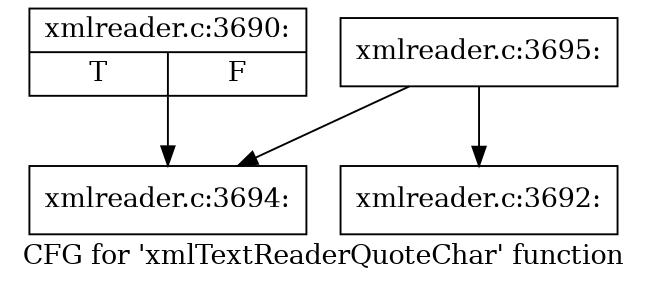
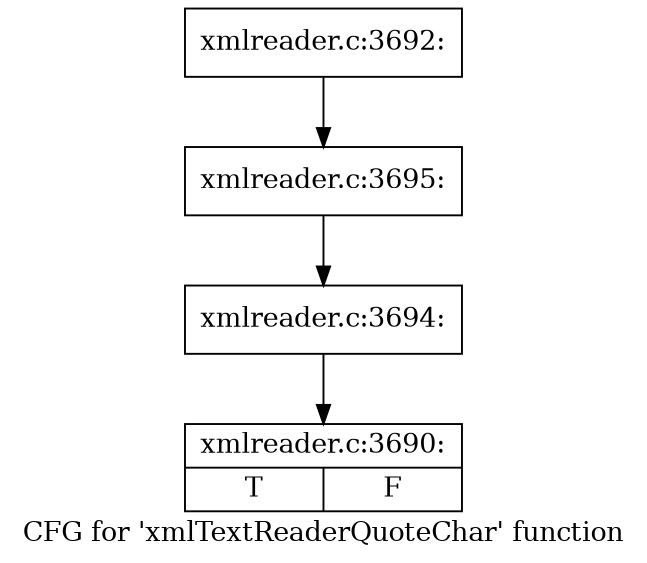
edge "xmlreader.c:3695:" -> "xmlreader.c:3692:": reversed
edge "xmlreader.c:3690:" -> "xmlreader.c:3694:": reversed
